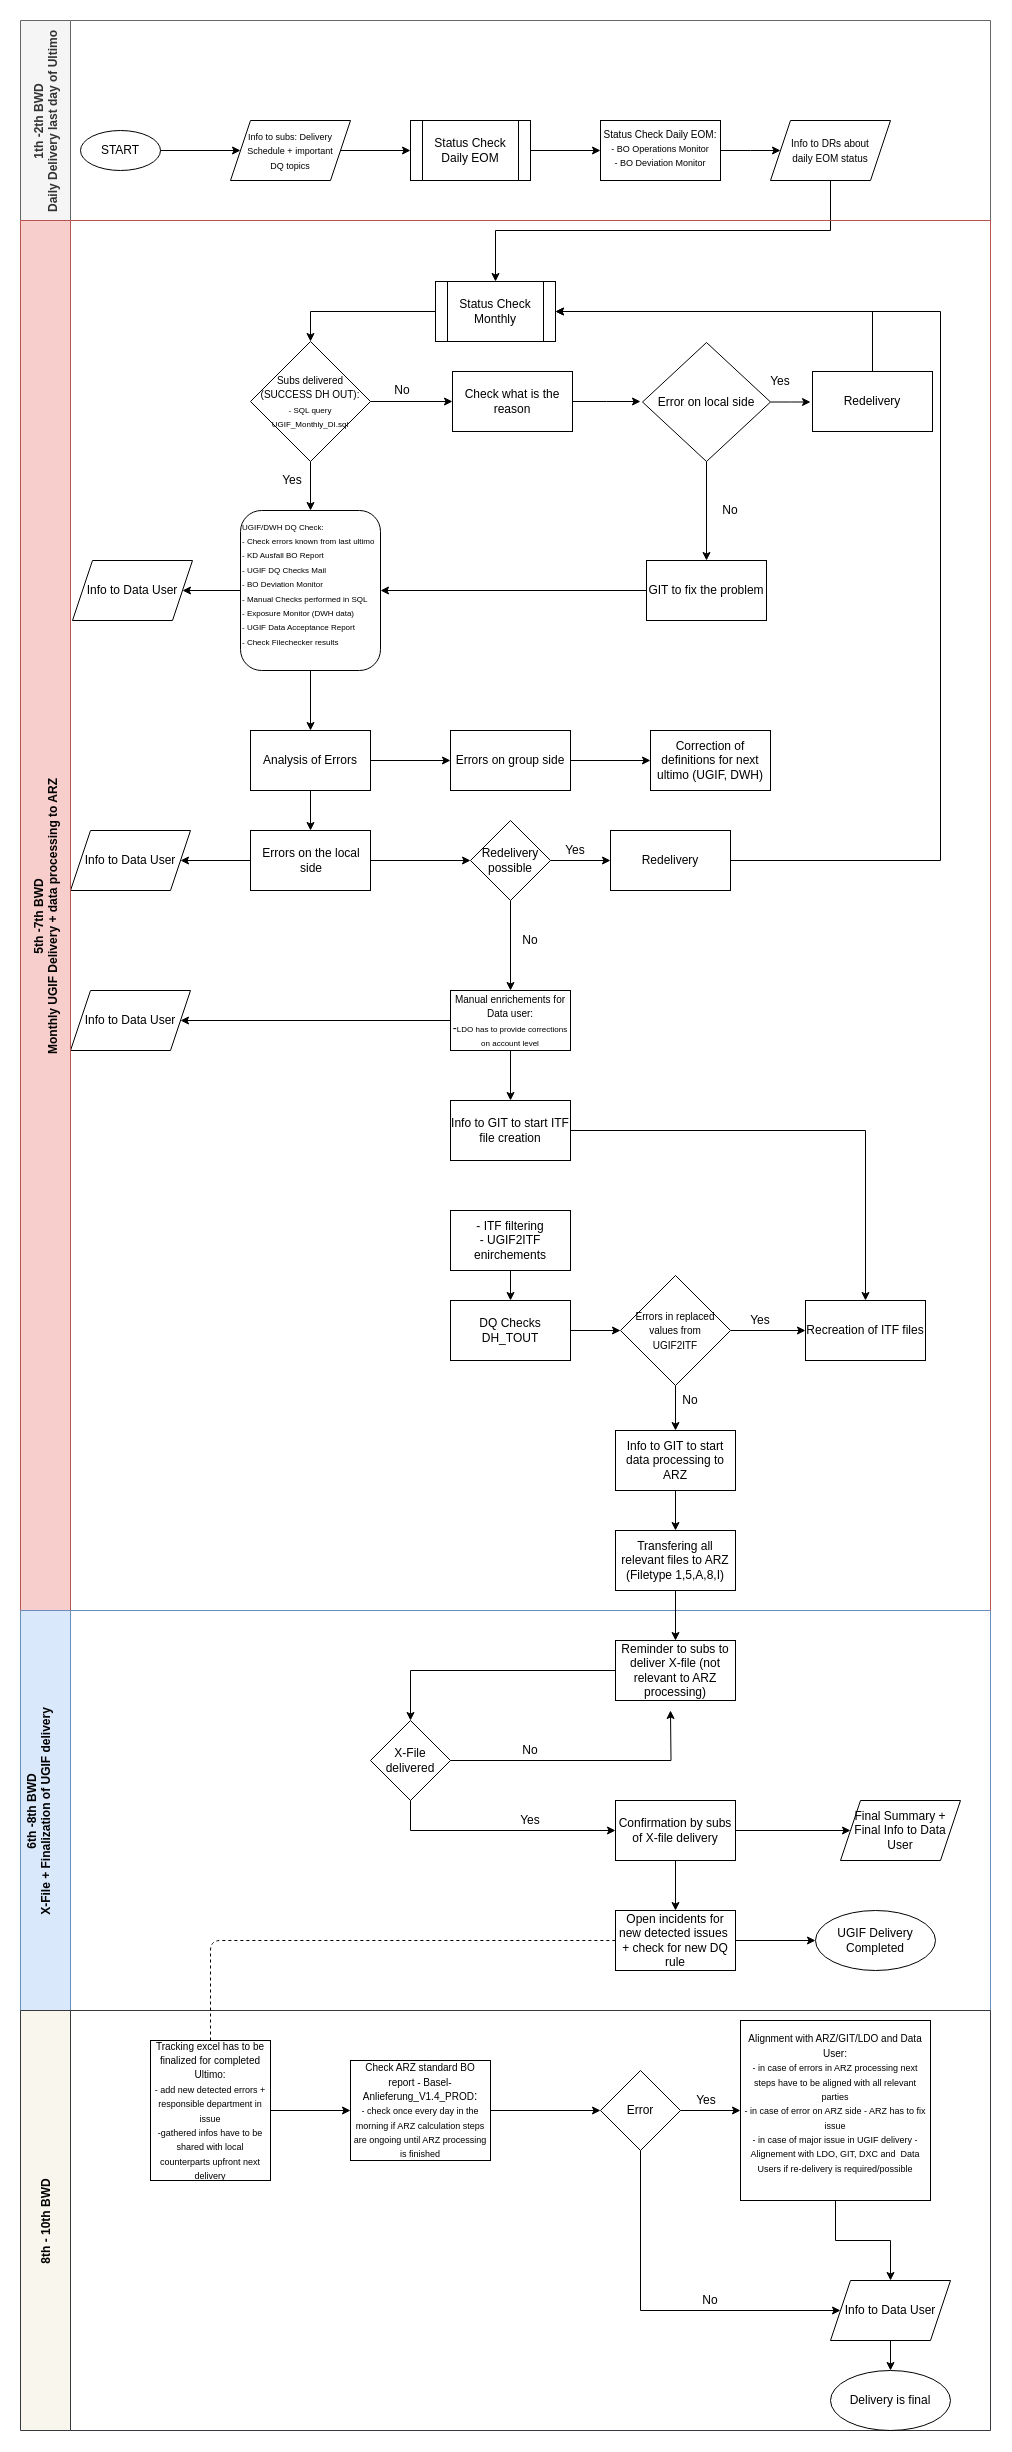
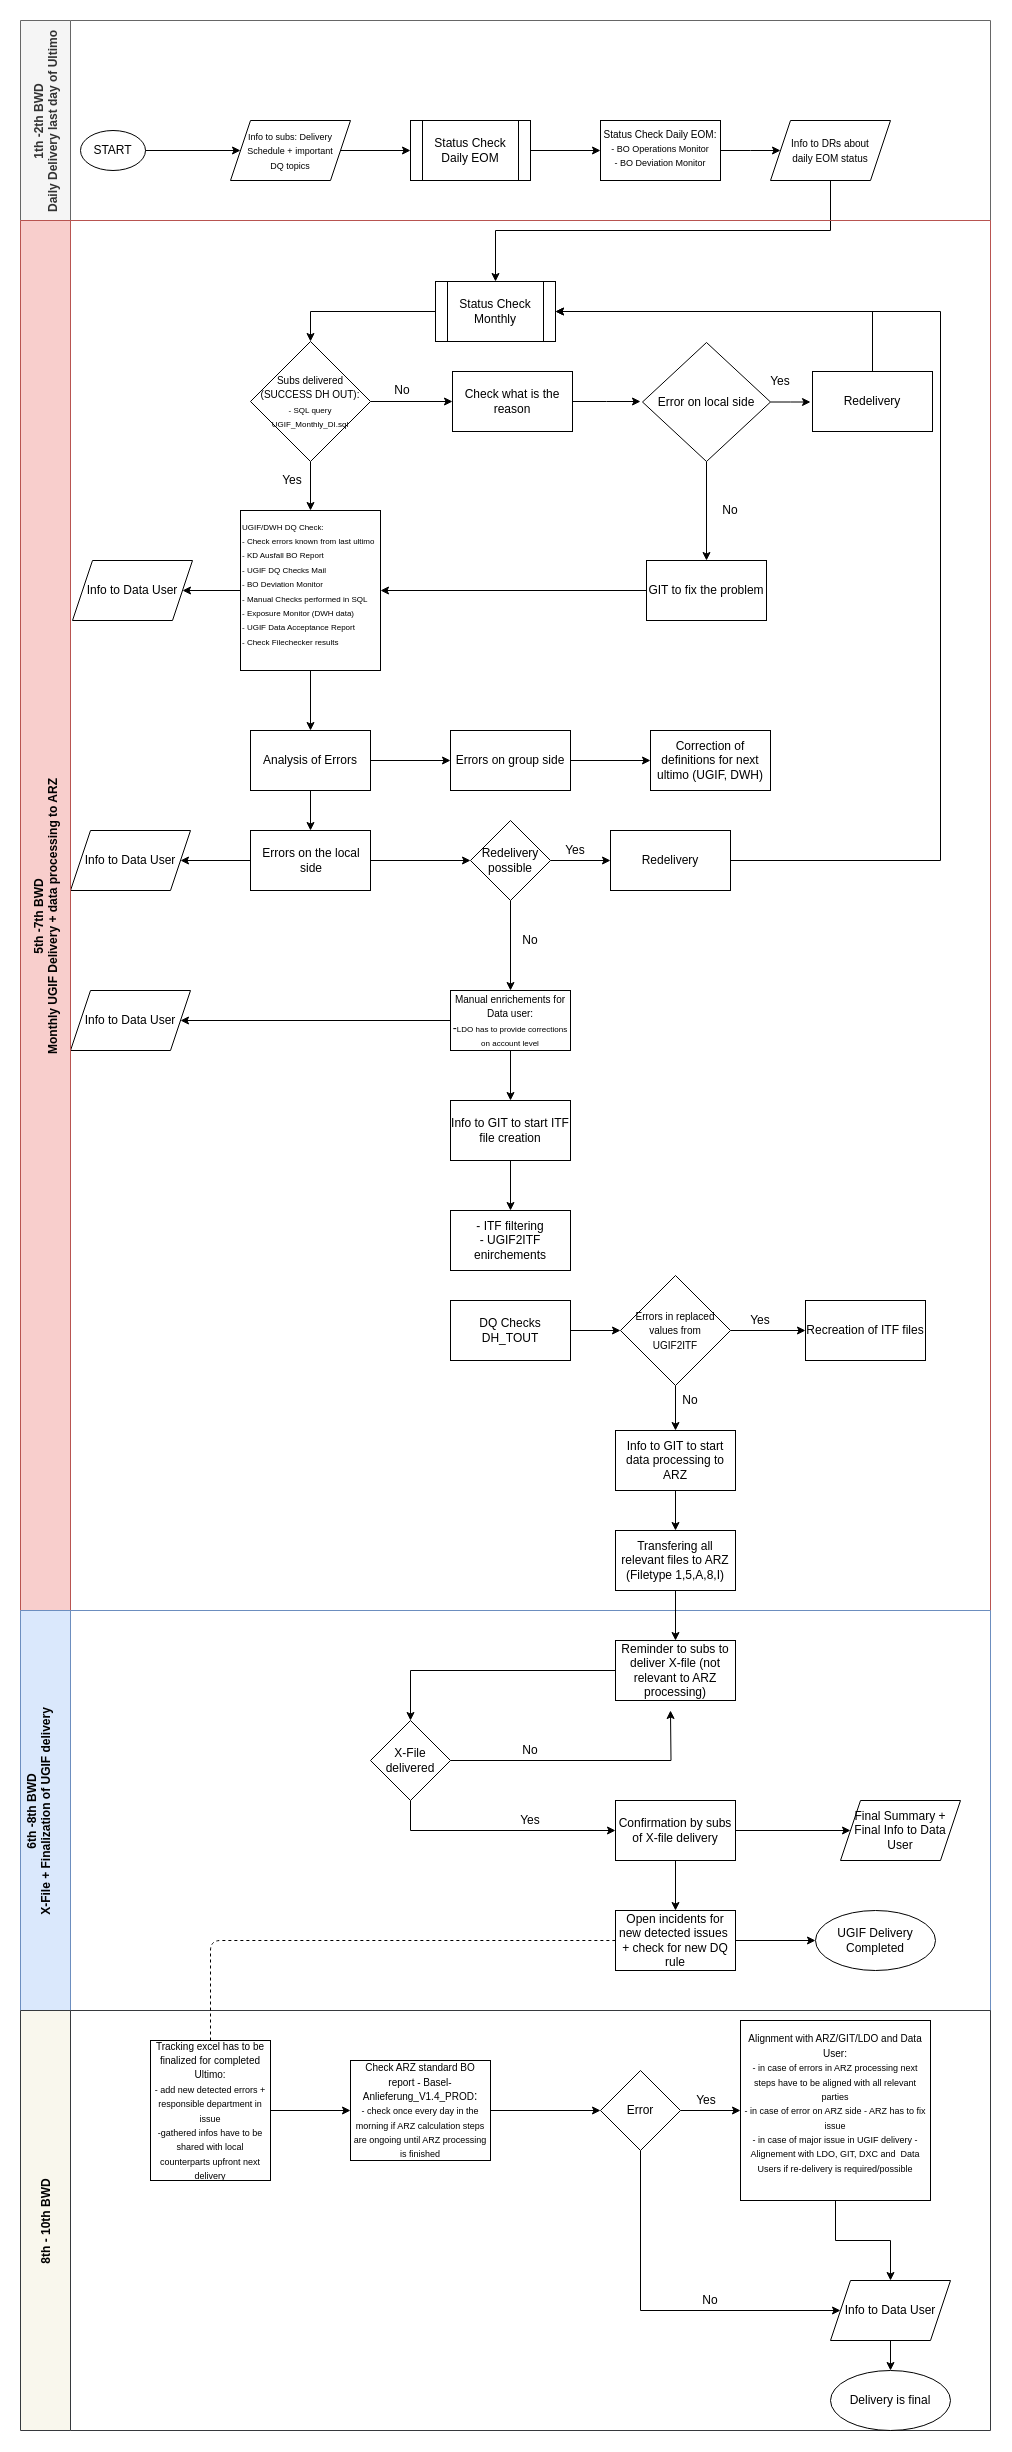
node "START": size 80x40 -> 65x40
node "UGIF/DWH DQ Check: - Check errors known from last ultimo - KD Ausfall BO Report - UGIF DQ Checks Mail - BO Deviation Monitor - Manual Checks performed in SQL - Exposure Monitor (DWH data) - UGIF Data Acceptance Report - Check Filechecker results": shape rounded rectangle -> rectangle
edge "Info to GIT to start ITF file creation" -> "Recreation of ITF files": now "Info to GIT to start ITF file creation" -> "- ITF filtering - UGIF2ITF enirchements"
edge "- ITF filtering - UGIF2ITF enirchements" -> "DQ Checks DH_TOUT": removed
